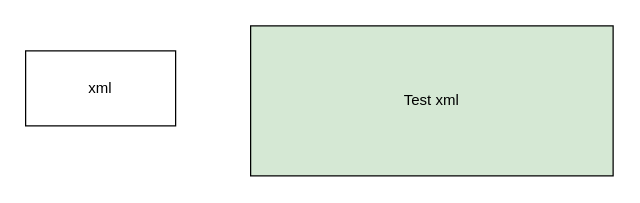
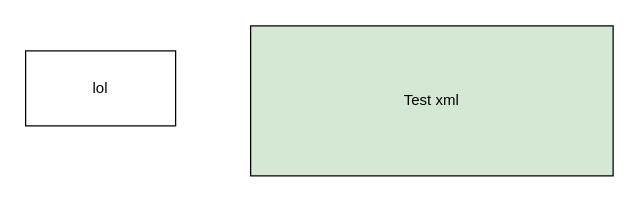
node "xml": label "xml" -> "lol"
